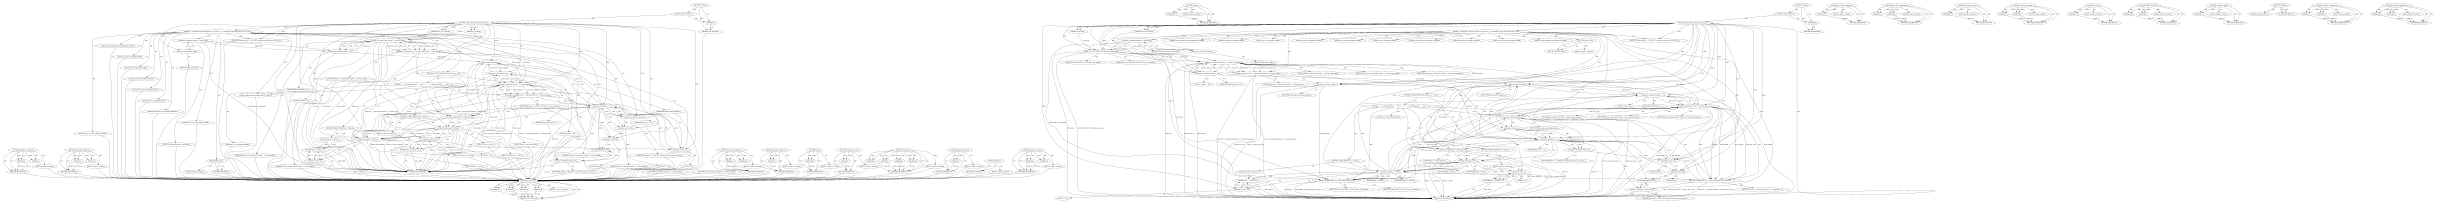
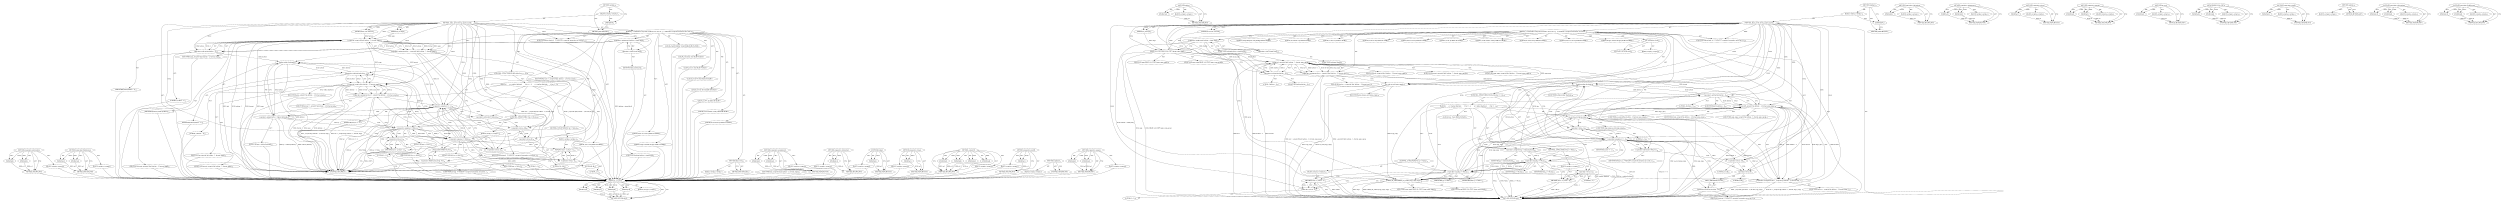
edge "(_vsnprintf,_vsnprintf (p, bufsize - 1, format, args))" -> "<(LOCAL,longer needed: longer)<SUB>27</SUB>>": now "(_vsnprintf,_vsnprintf (p, bufsize - 1, format, args))" -> "(IDENTIFIER,p,_vsnprintf (p, bufsize - 1, format, args))"
edge "(_vsnprintf,_vsnprintf (p, bufsize - 1, format, args))" -> "(IDENTIFIER,args,_vsnprintf (p, bufsize - 1, format, args))": label "AST: " -> "DDG: malloc (bufsize)"
